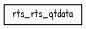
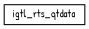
node "rts_rts_qtdata": label "rts_rts_qtdata" -> "igtl_rts_qtdata"
